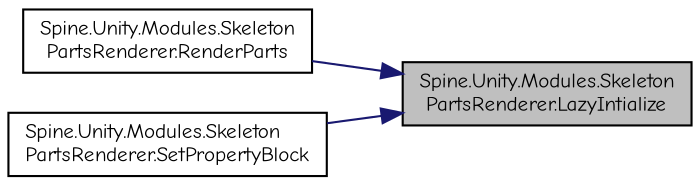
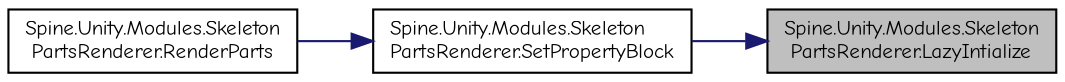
edge "Spine.Unity.Modules.Skeleton PartsRenderer.RenderParts" -> "Spine.Unity.Modules.Skeleton PartsRenderer.LazyIntialize": now "Spine.Unity.Modules.Skeleton PartsRenderer.RenderParts" -> "Spine.Unity.Modules.Skeleton PartsRenderer.SetPropertyBlock"
